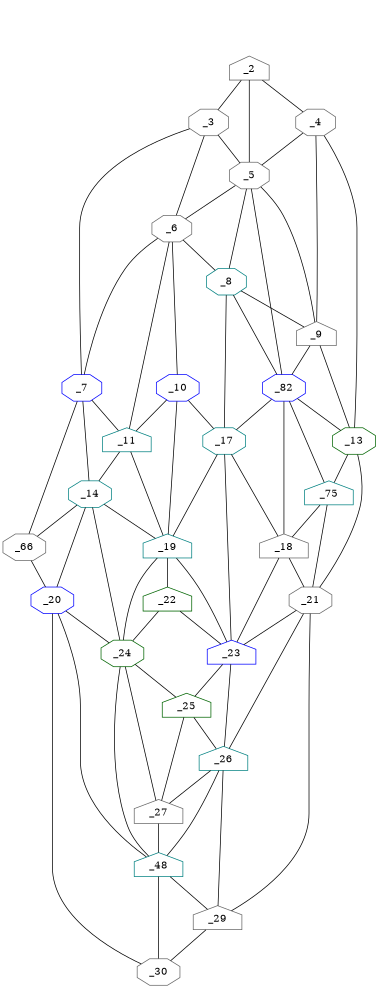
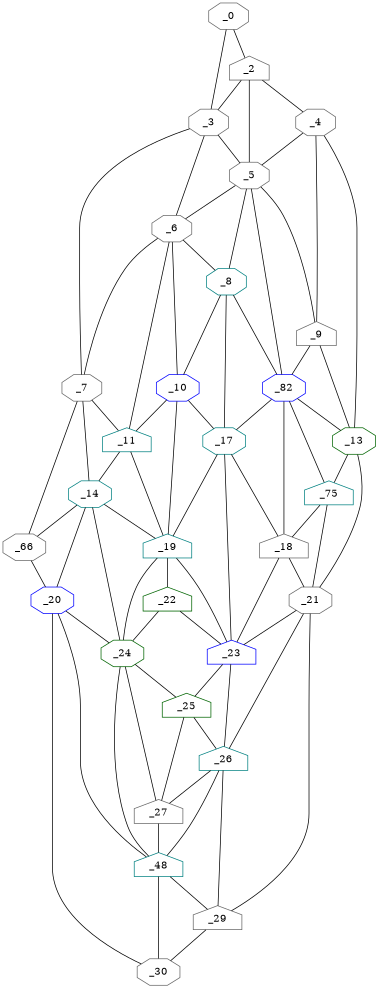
node "_0": added
edge "_8" -- "_9": now "_8" -- "_10"
node "_7": color blue -> gray40
